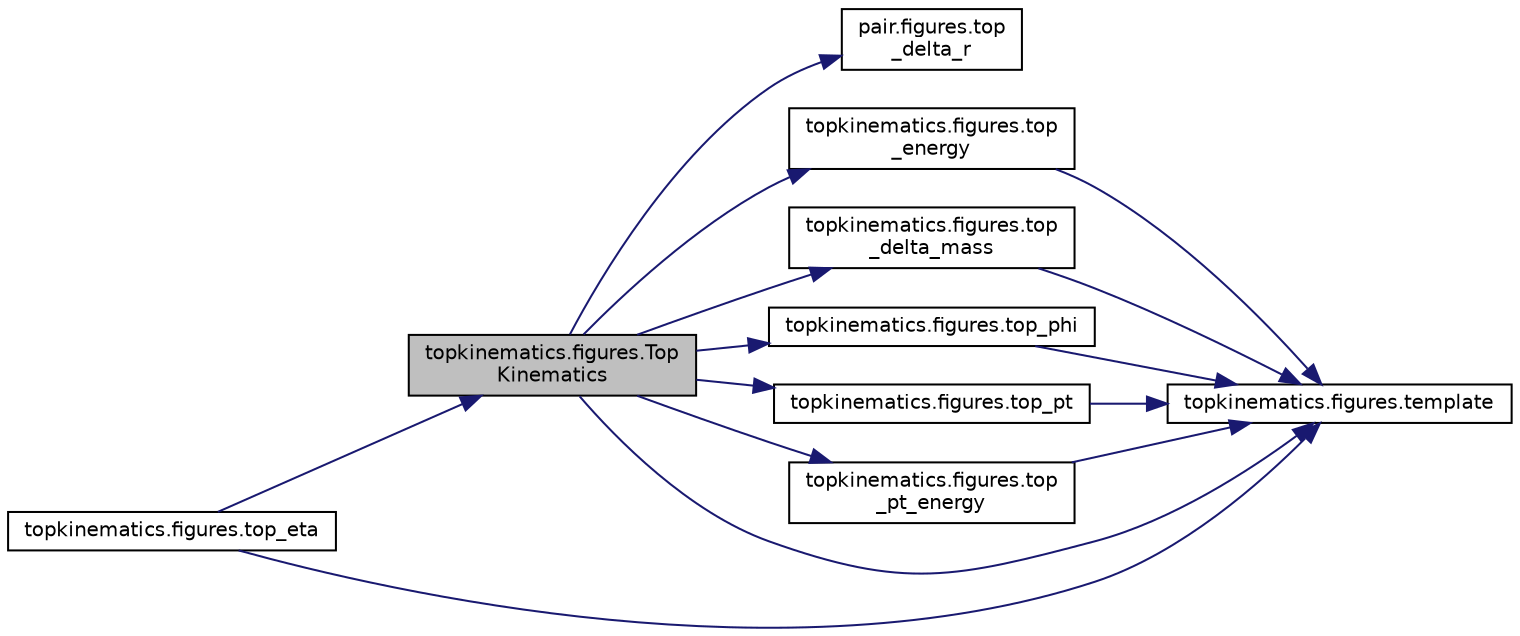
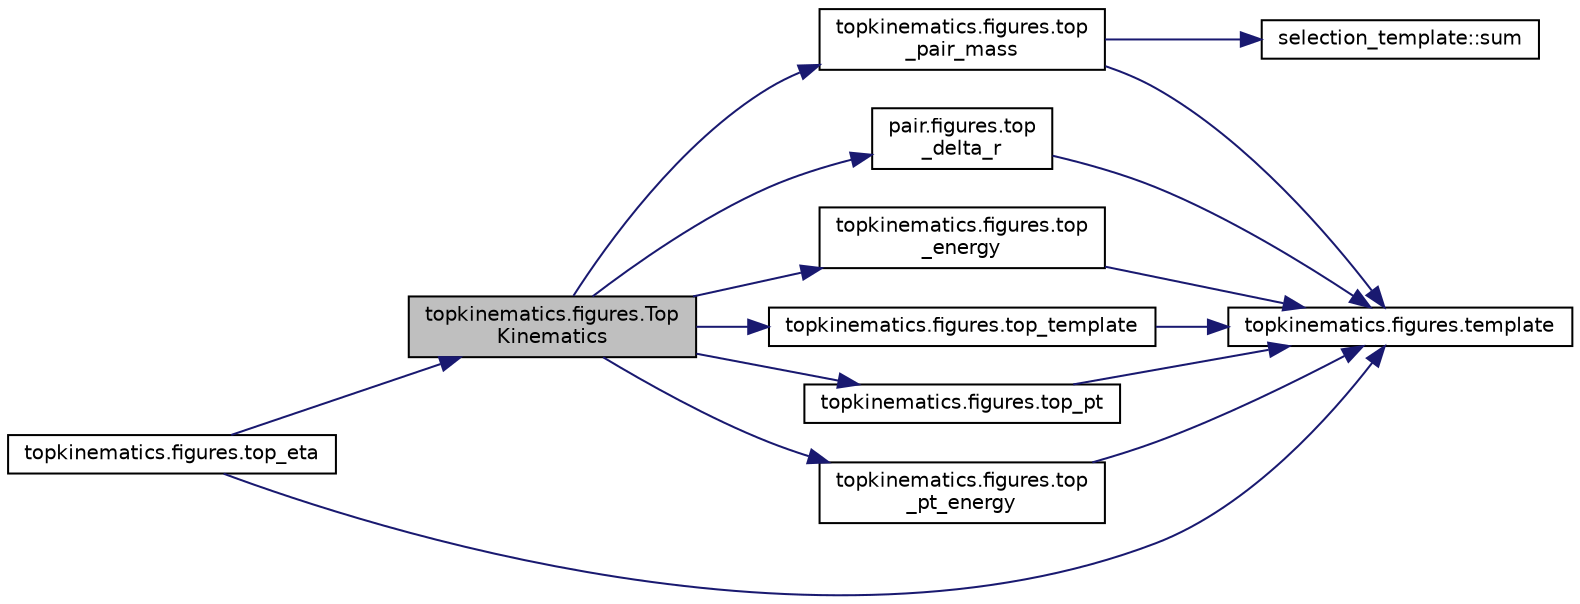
node "selection_template::sum": added
node "topkinematics.figures.top _delta_mass": label "topkinematics.figures.top _delta_mass" -> "topkinematics.figures.top _pair_mass"
node "topkinematics.figures.top_phi": label "topkinematics.figures.top_phi" -> "topkinematics.figures.top_template"
edge "topkinematics.figures.Top Kinematics" -> "topkinematics.figures.template": now "pair.figures.top _delta_r" -> "topkinematics.figures.template"
